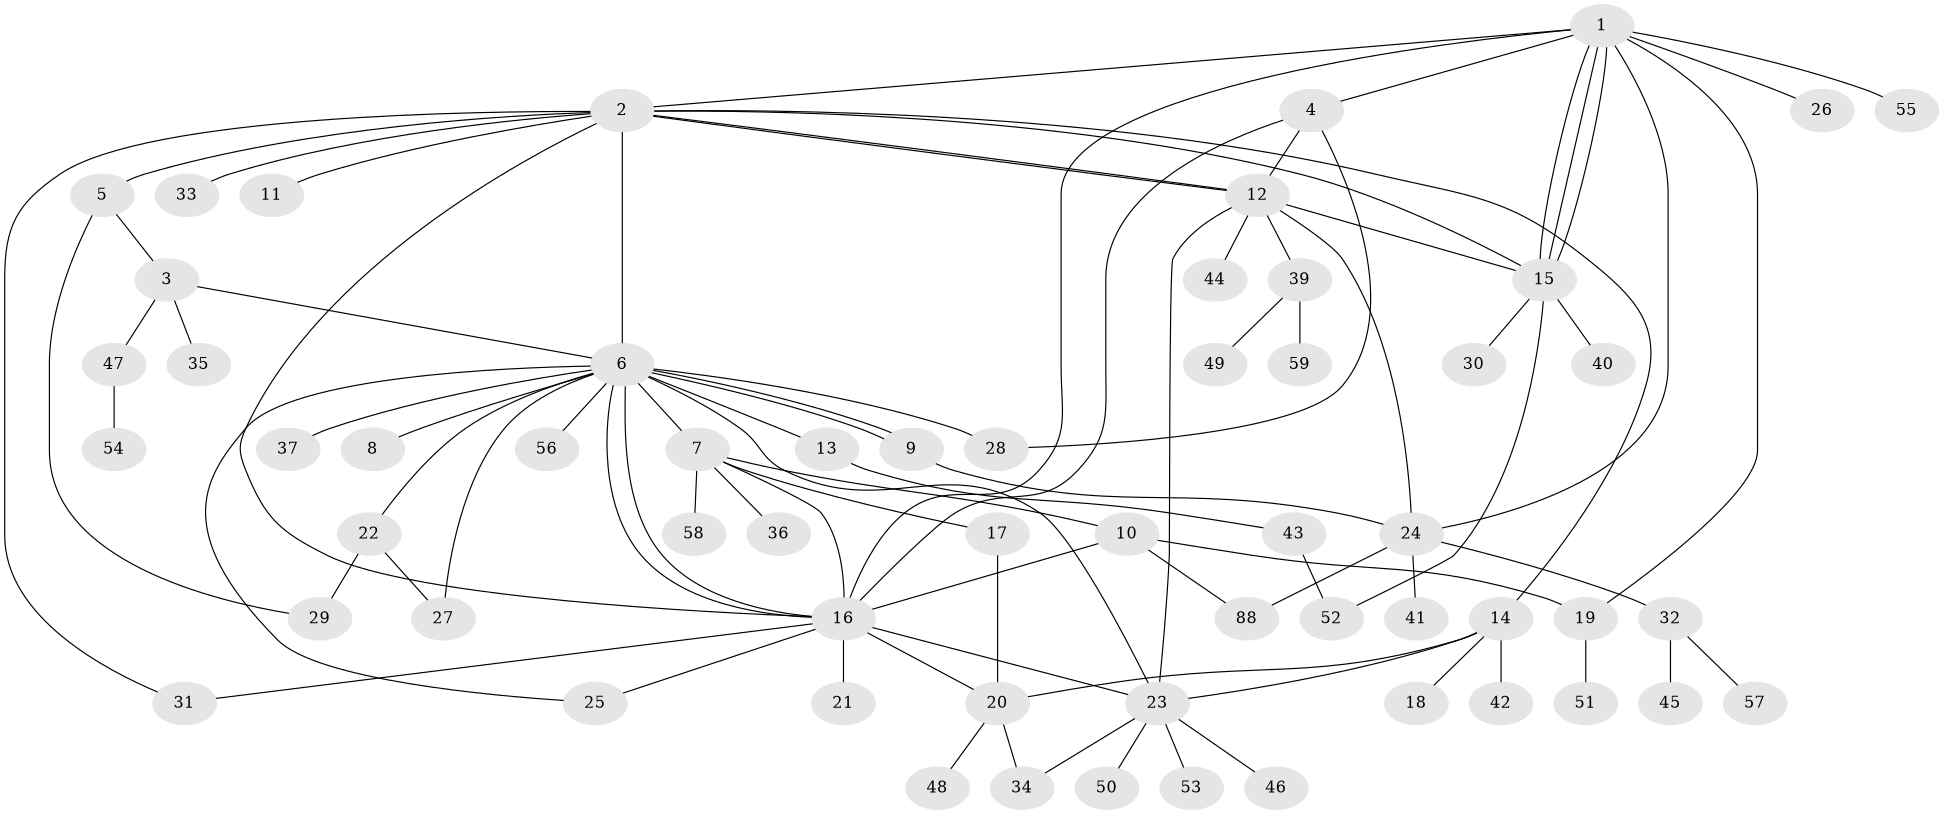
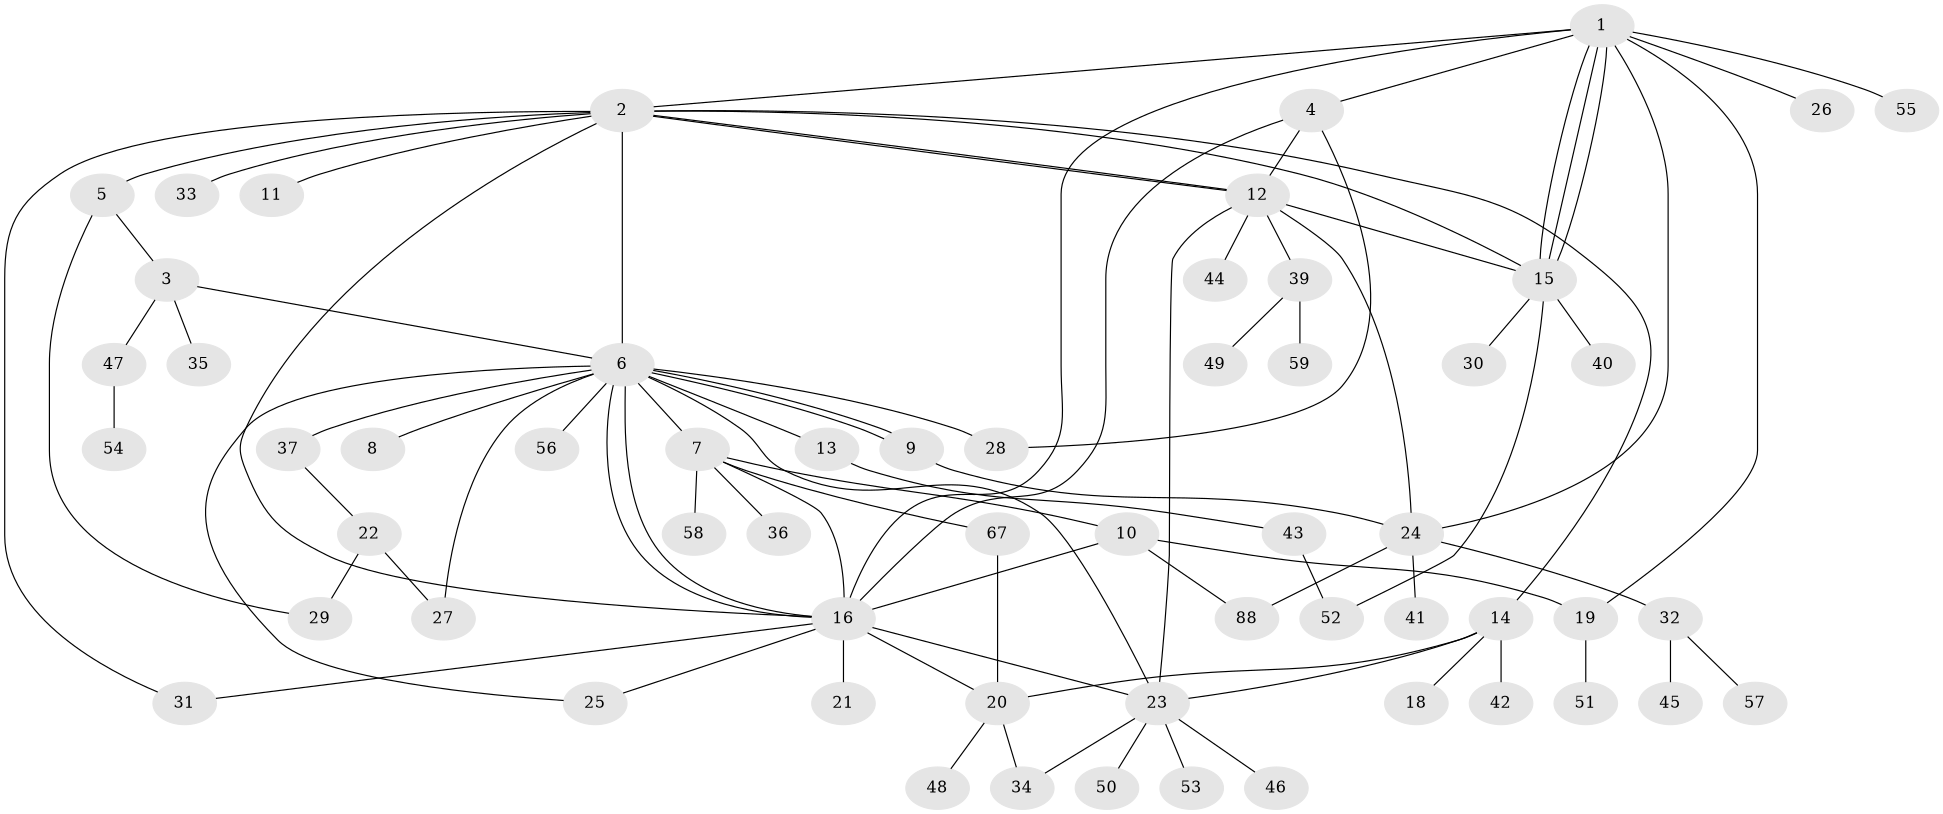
edge "6" -- "22": now "37" -- "22"
node "17": label "17" -> "67"
